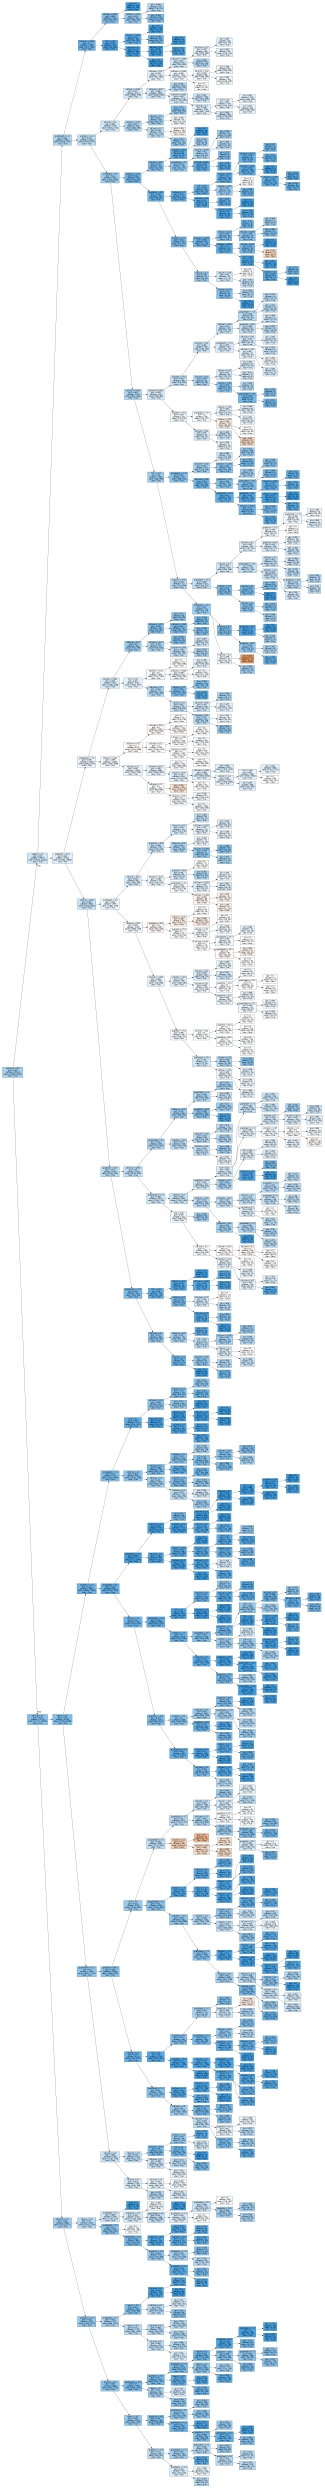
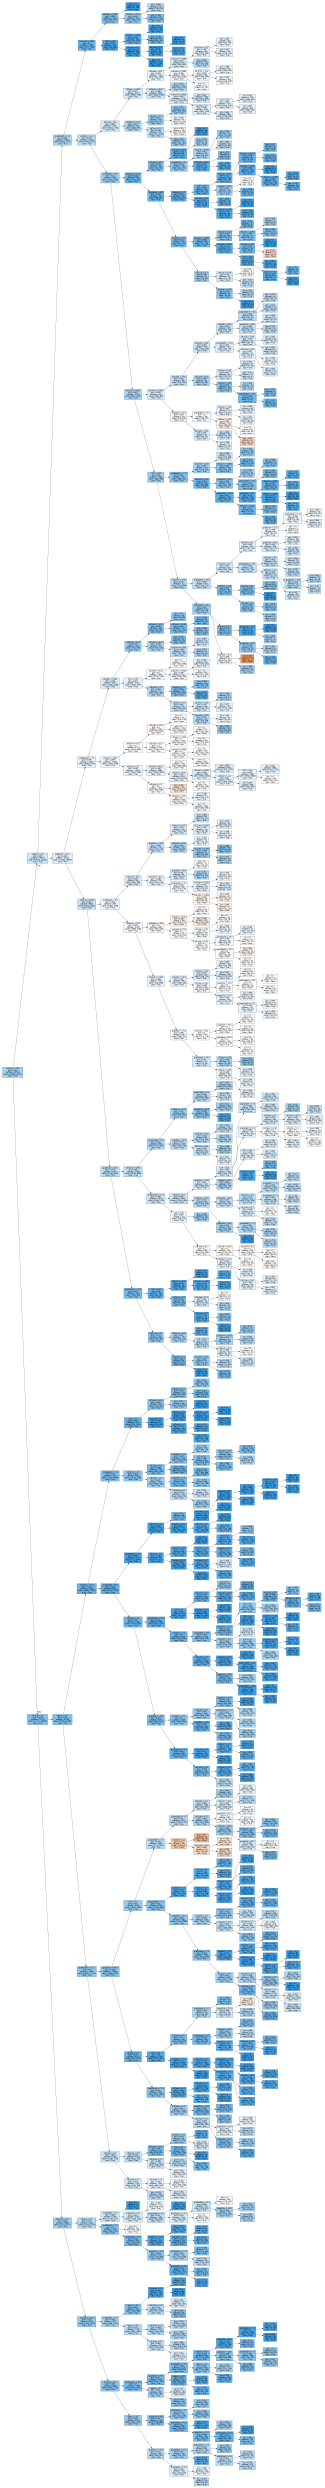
node "gini = 0.497 samples = 52 value = [24, 28] class = True": fillcolor #56abe9 -> #e3f1fb
